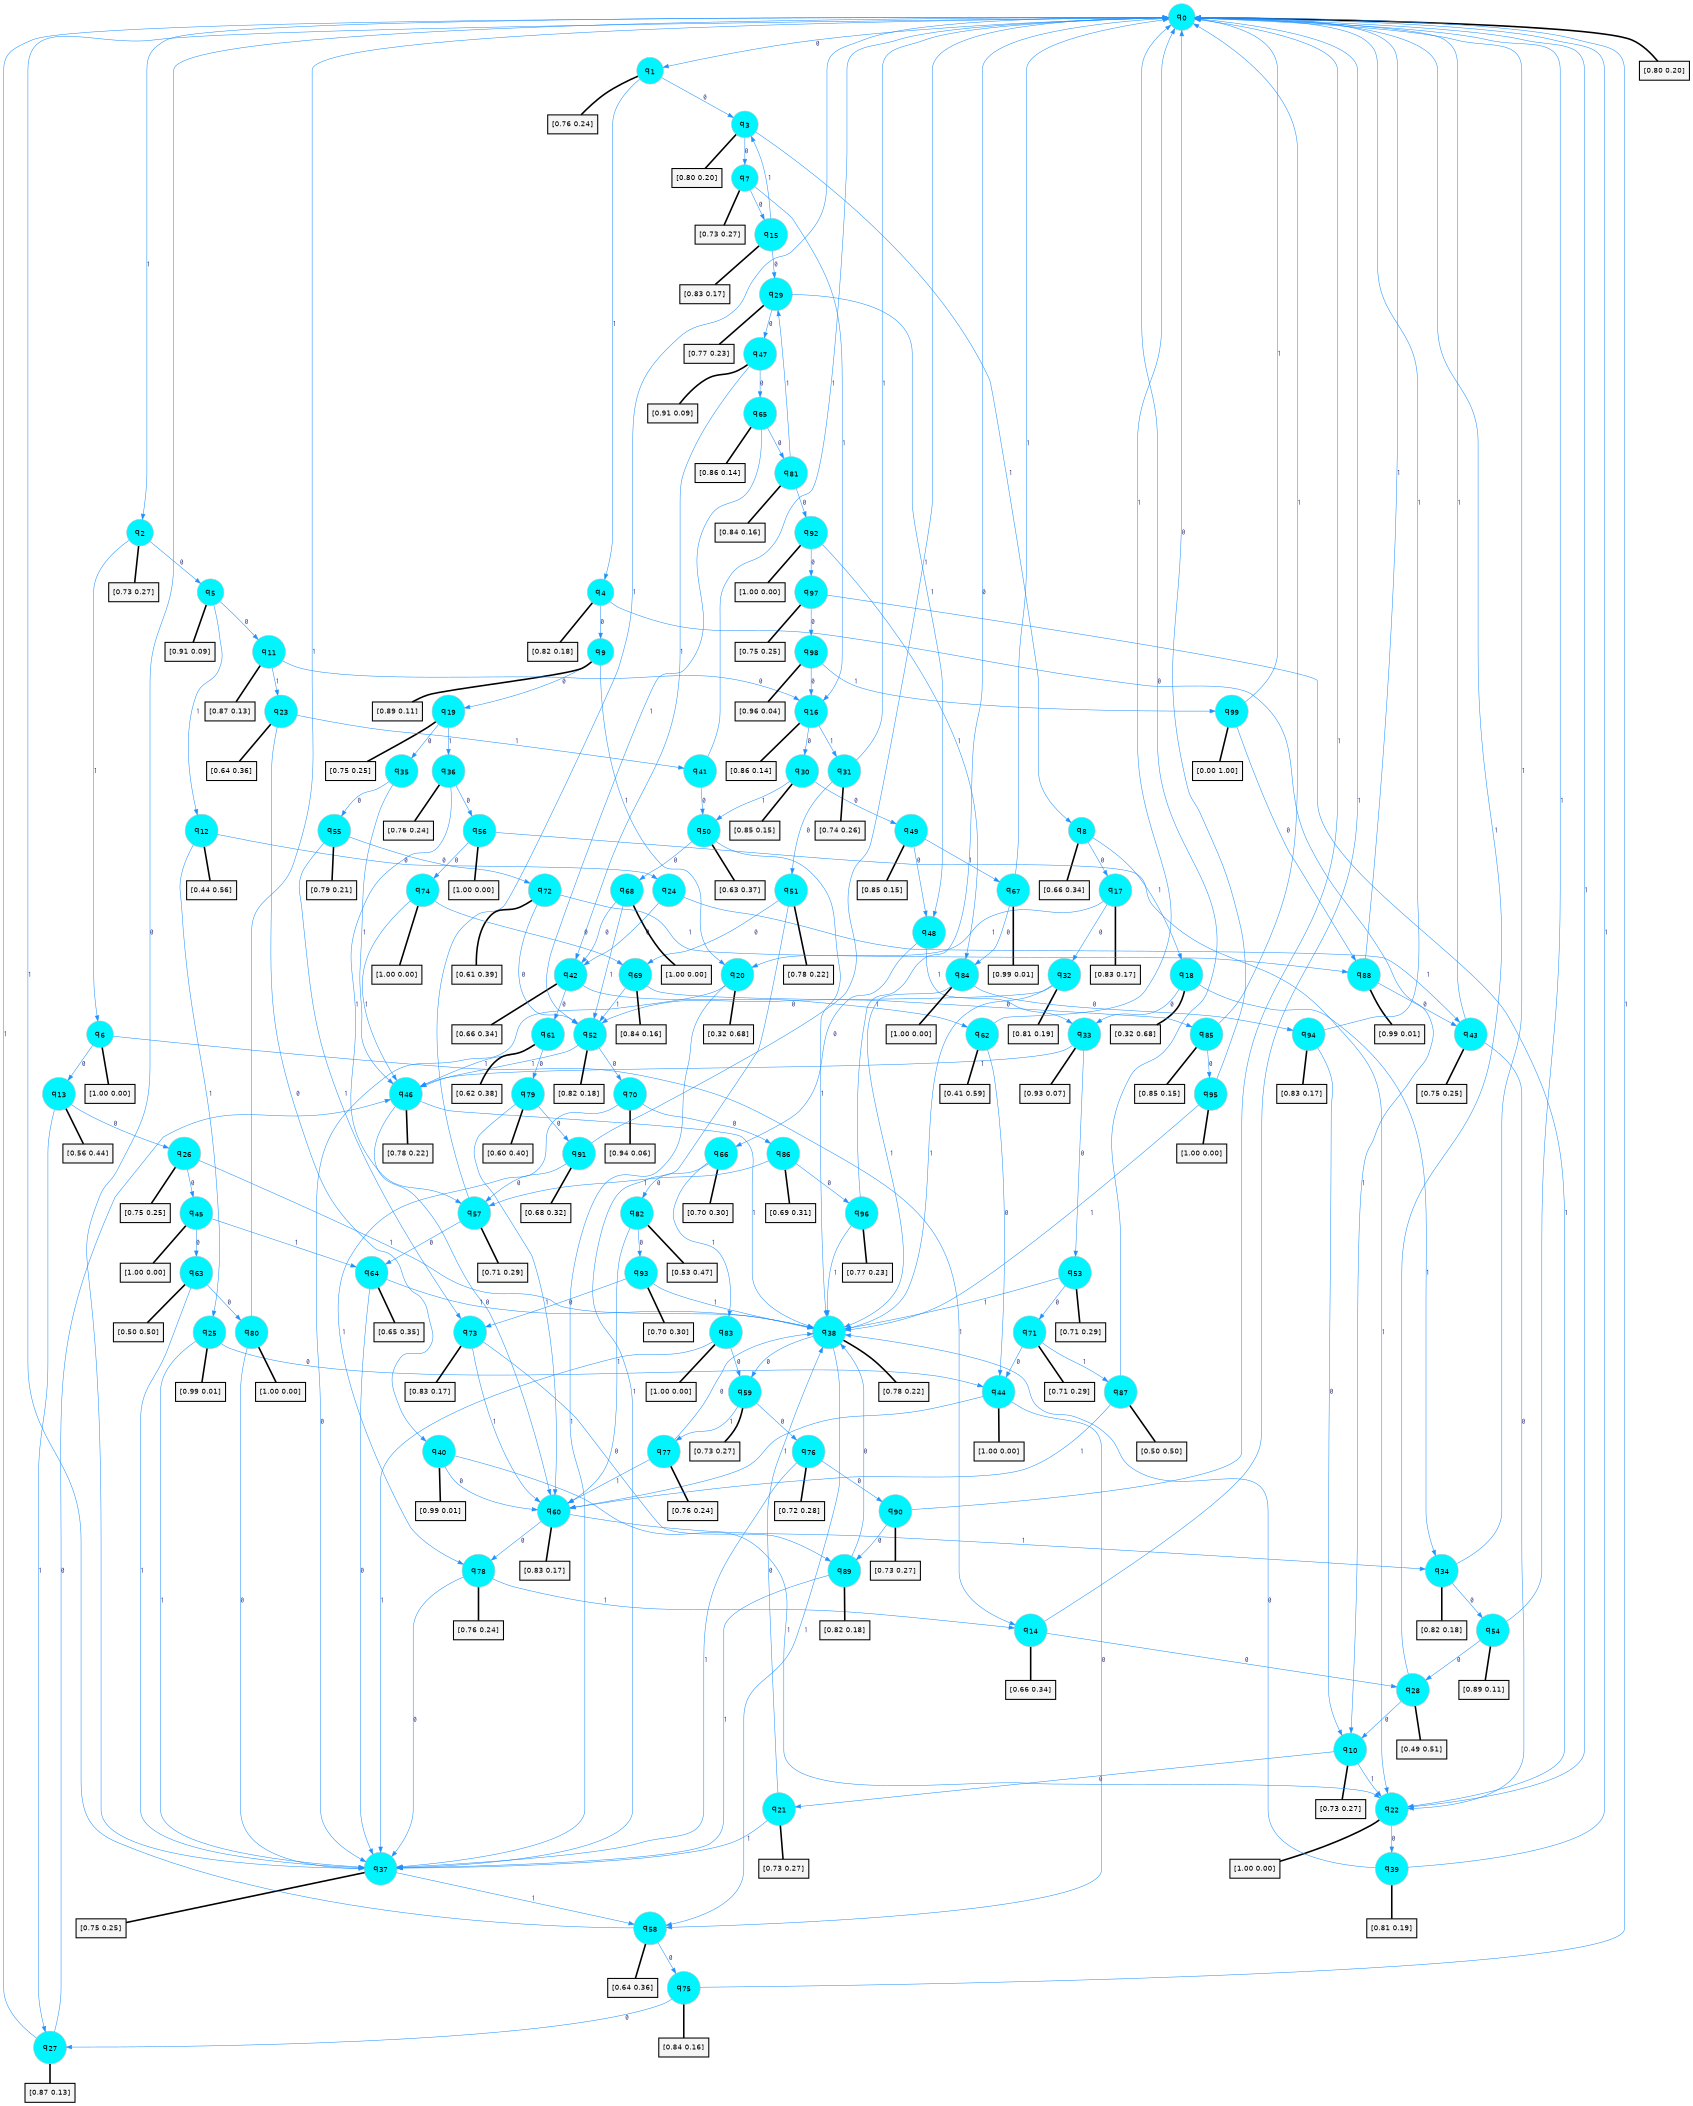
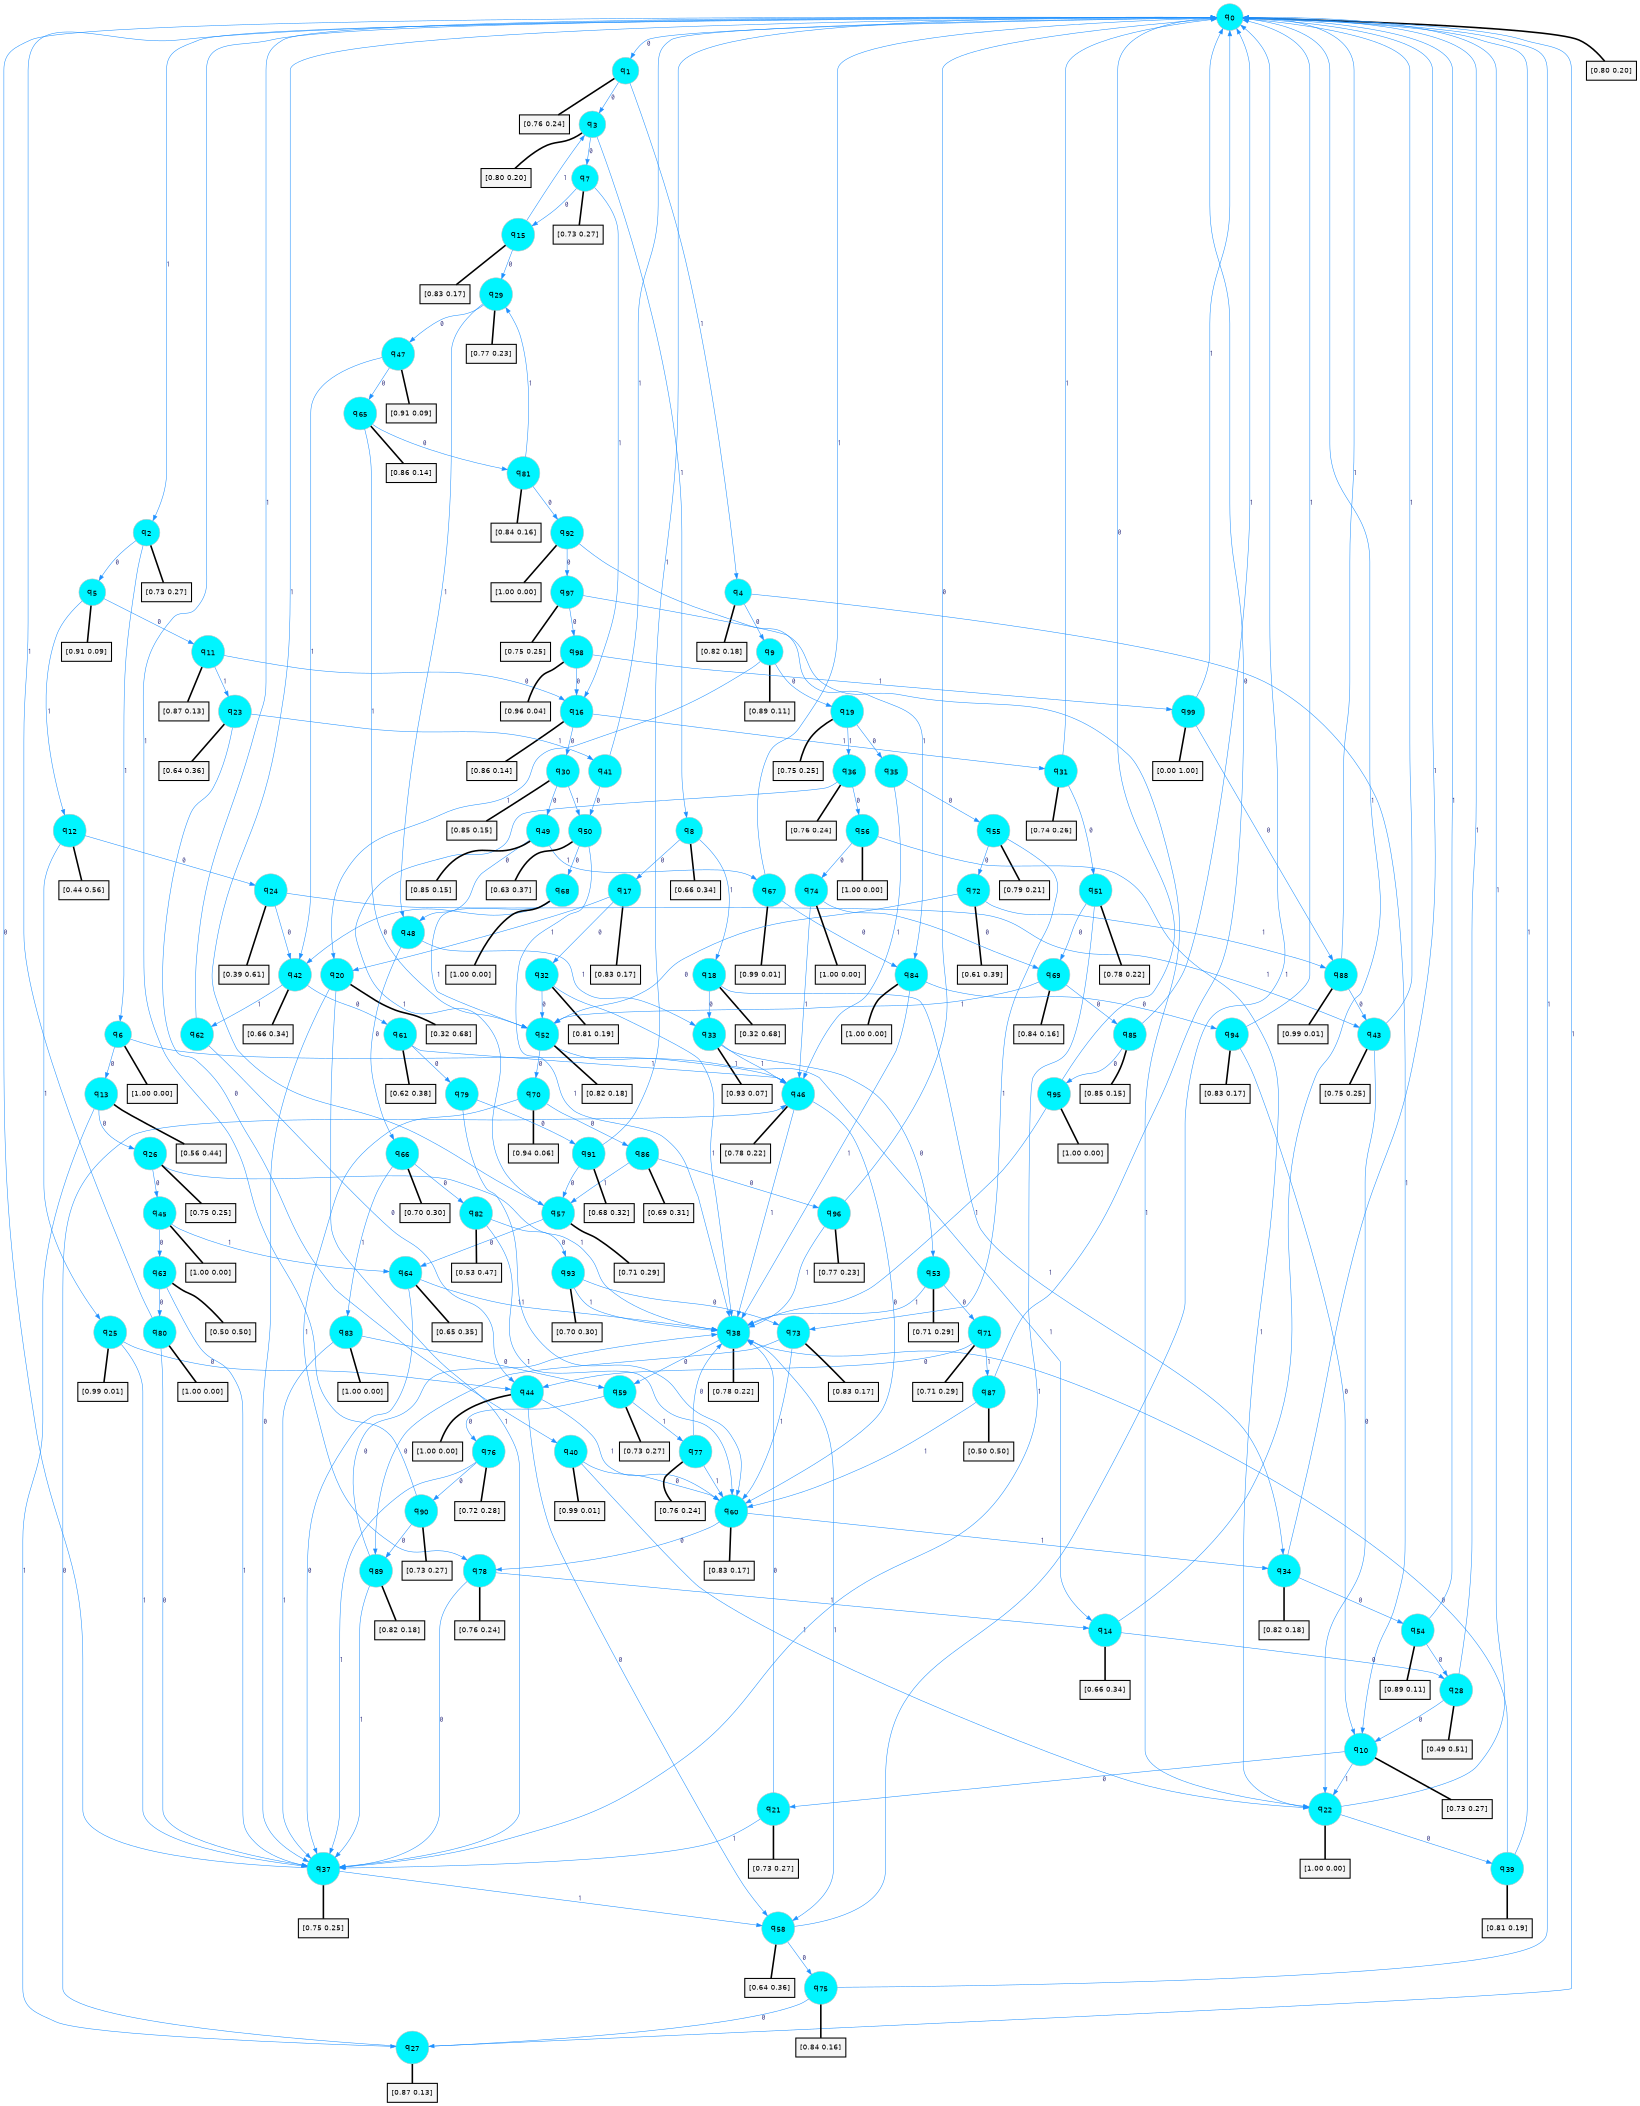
node "[0.39 0.61]": added
node "[0.41 0.59]": removed
node "[0.60 0.40]": removed
